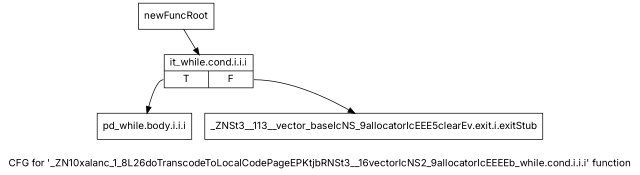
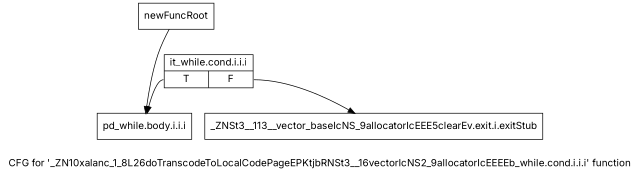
edge "newFuncRoot" -> "it_while.cond.i.i.i": now "newFuncRoot" -> "pd_while.body.i.i.i"
